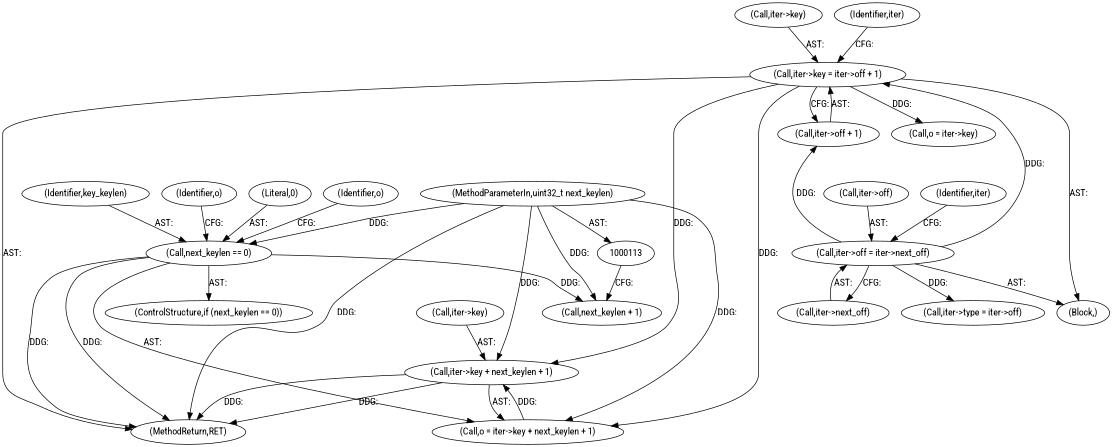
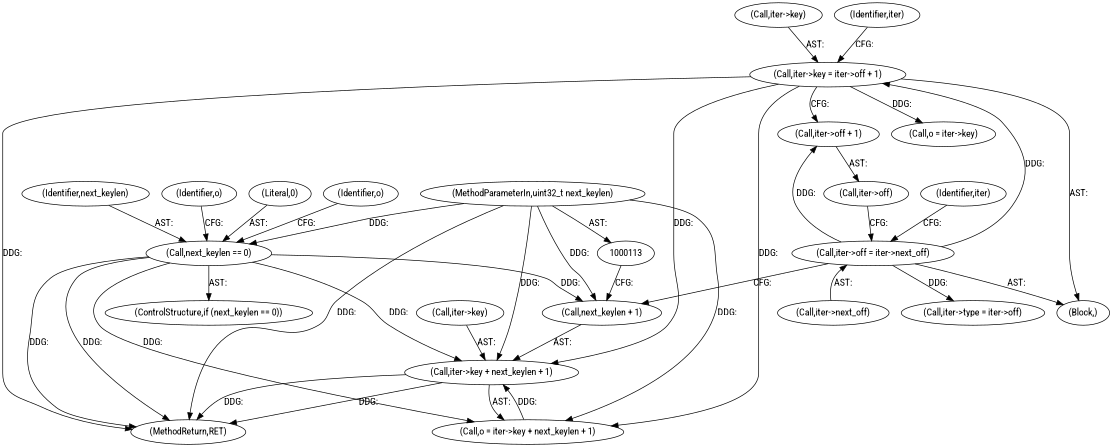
edge "(Call,iter->off + 1)" -> "(Call,iter->key = iter->off + 1)": now "(Call,iter->off + 1)" -> "(Call,iter->off)"
node "(Identifier,key_keylen)": label "(Identifier,key_keylen)" -> "(Identifier,next_keylen)"
edge "(Call,iter->off)" -> "(Call,iter->off = iter->next_off)": label "AST: " -> "CFG: "
edge "(Call,iter->key = iter->off + 1)" -> "(MethodReturn,RET)": label "AST: " -> "DDG: "
edge "(Call,iter->off = iter->next_off)" -> "(Call,iter->next_off)": now "(Call,iter->off = iter->next_off)" -> "(Call,next_keylen + 1)"
edge "(Call,next_keylen == 0)" -> "(Call,iter->key + next_keylen + 1)": added, label "DDG:"
edge "(Call,next_keylen + 1)" -> "(Call,iter->key + next_keylen + 1)": added, label "AST:"
edge "(Call,next_keylen == 0)" -> "(Call,o = iter->key + next_keylen + 1)": label "AST: " -> "DDG: "
